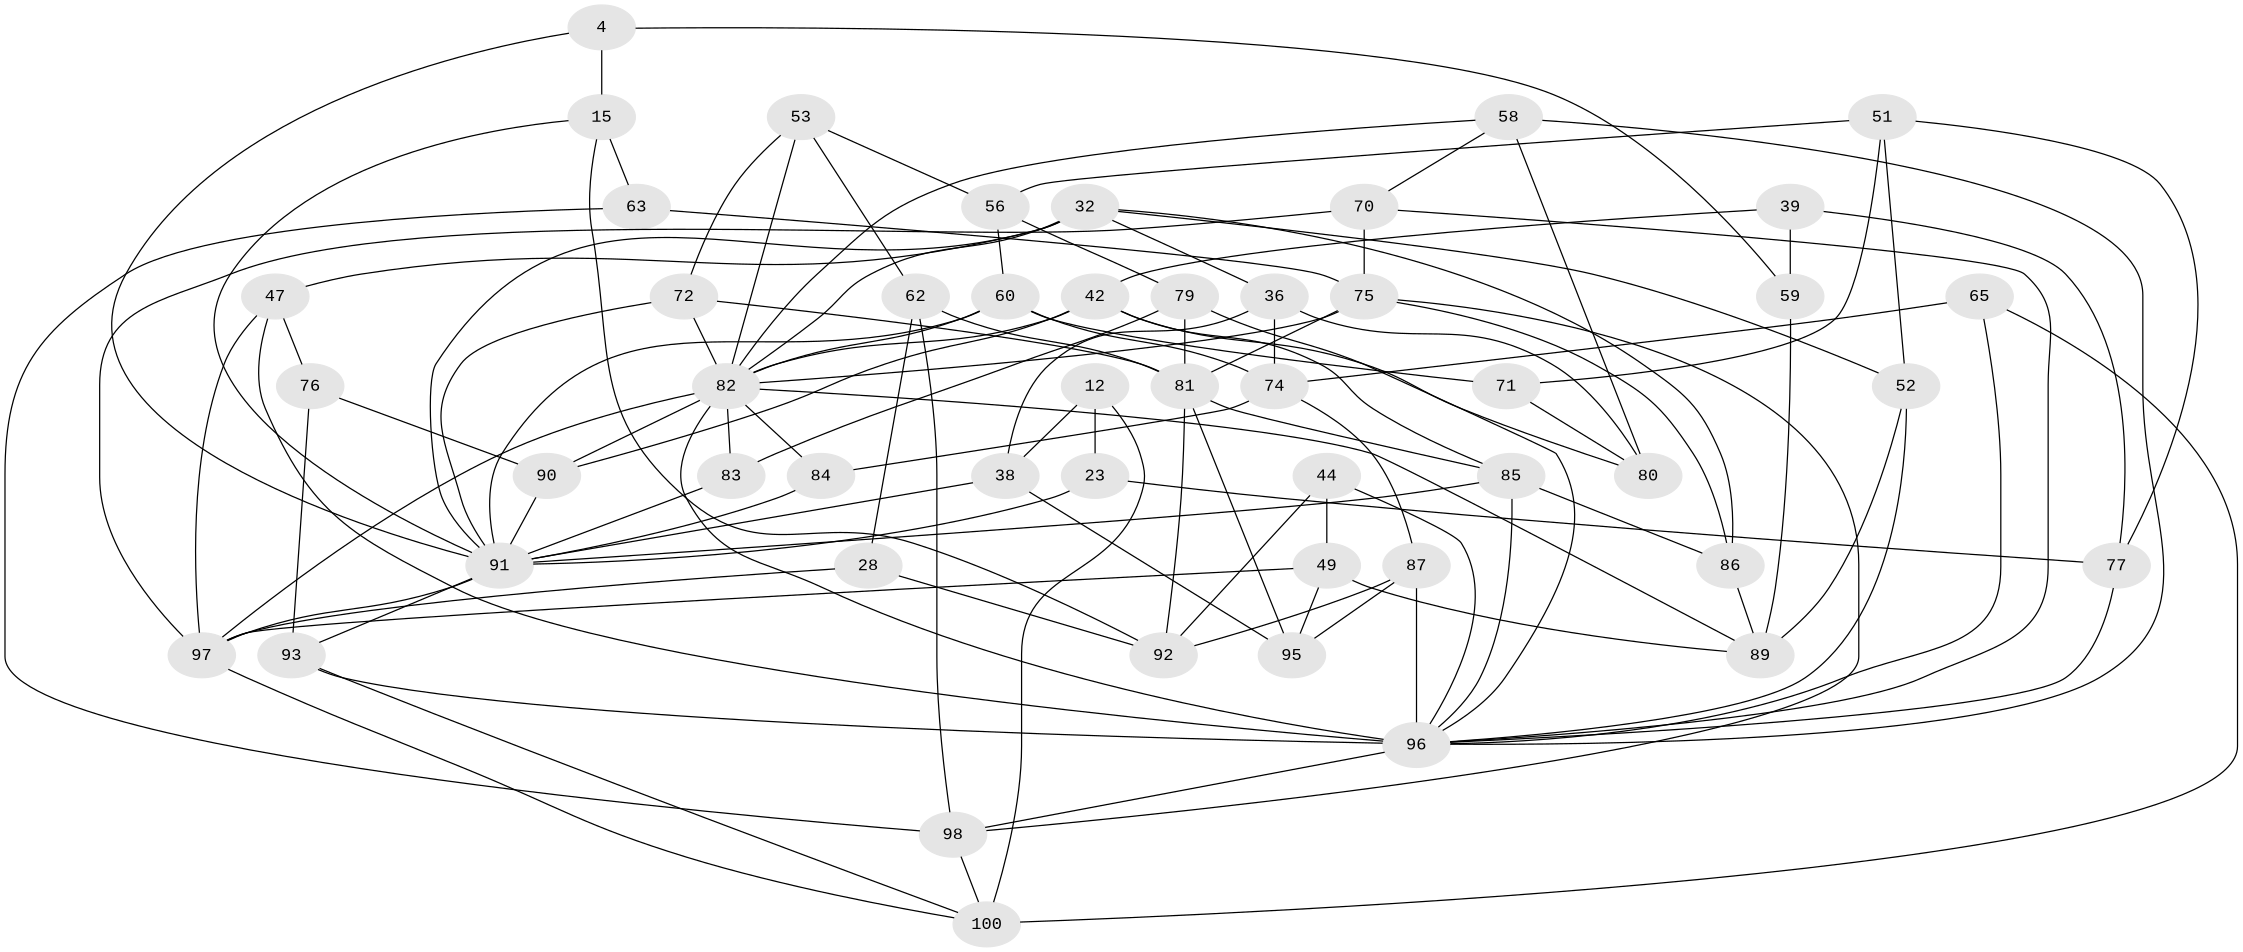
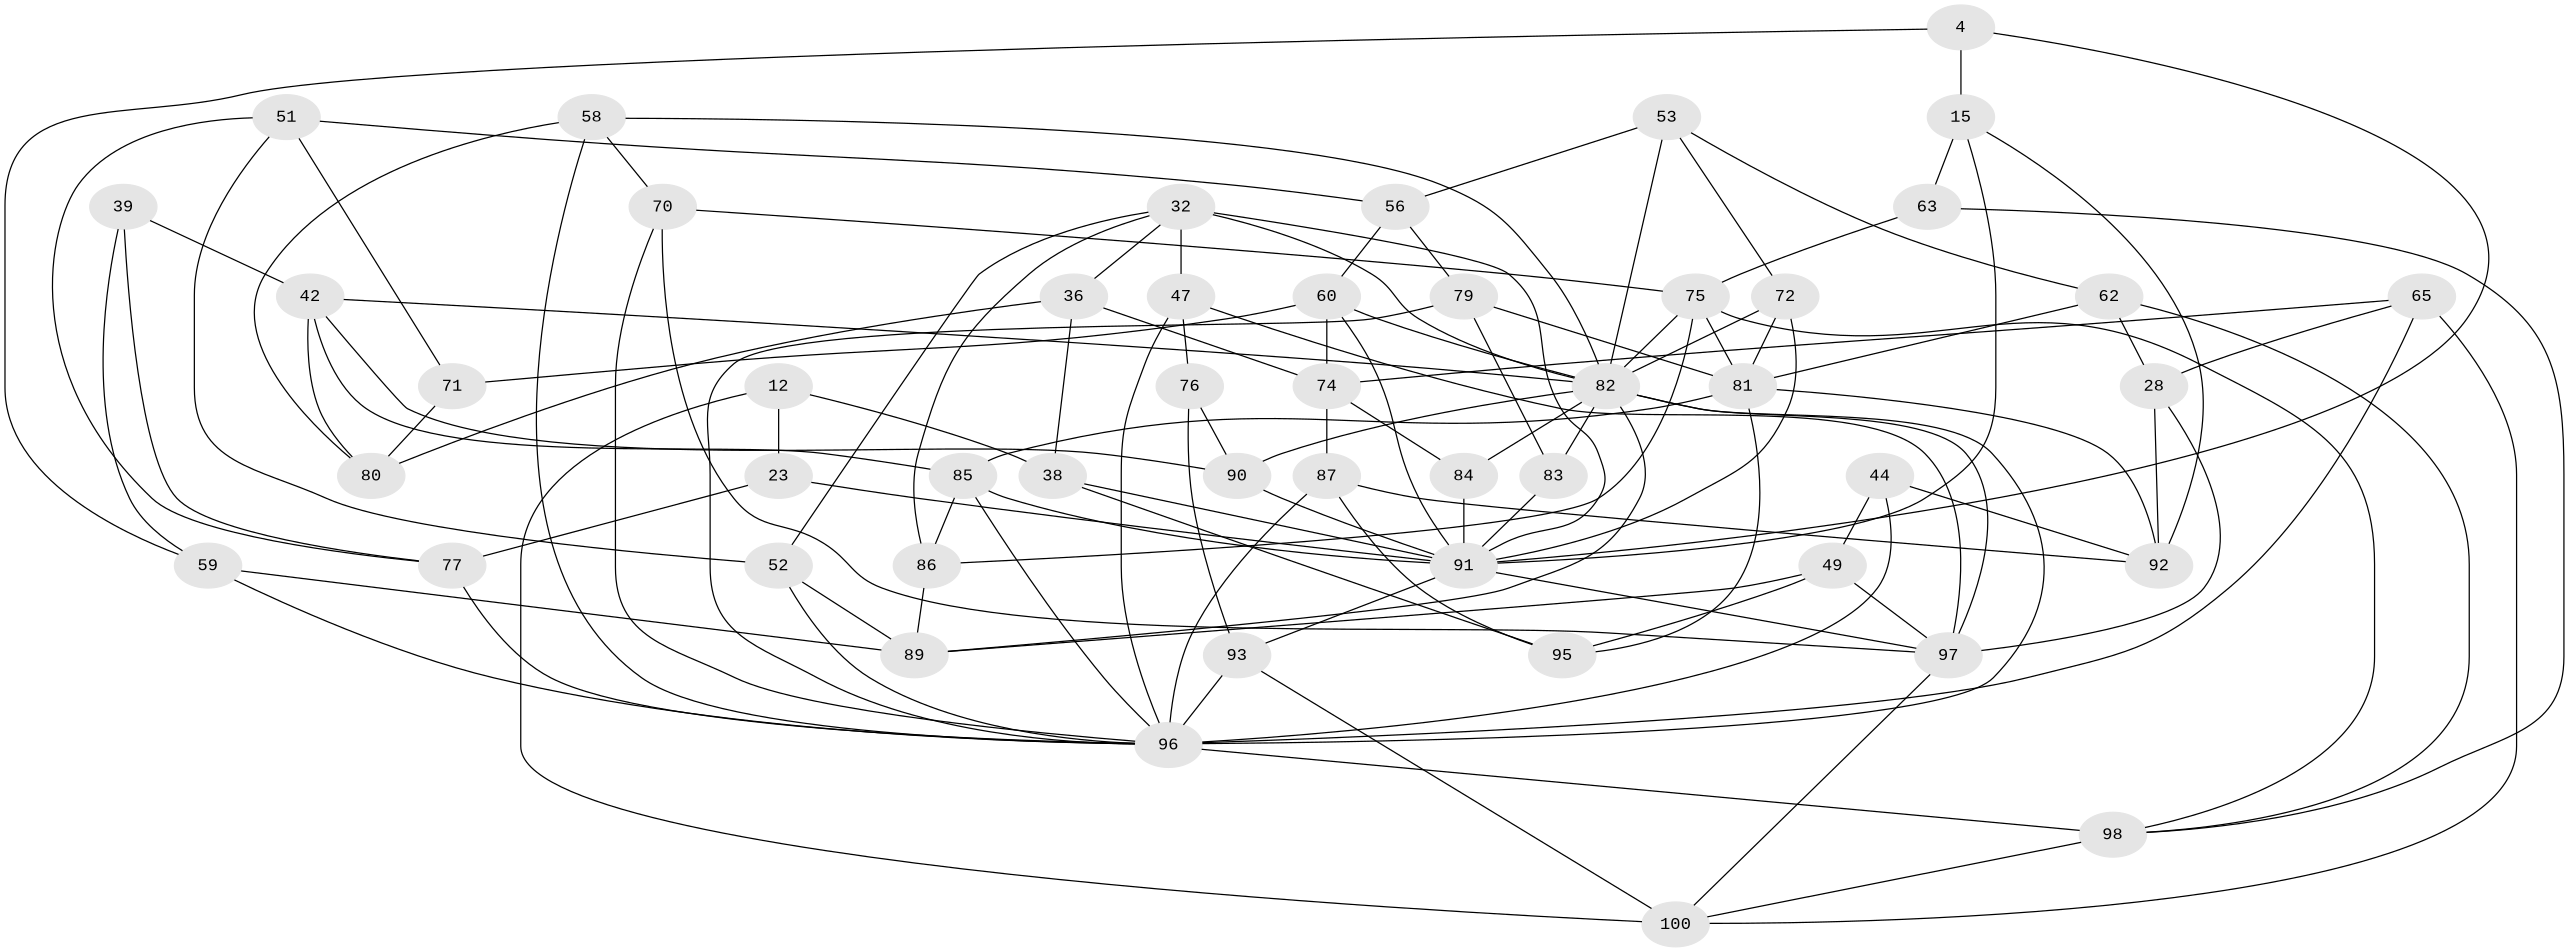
edge "65" -- "28": added
edge "59" -- "96": added
